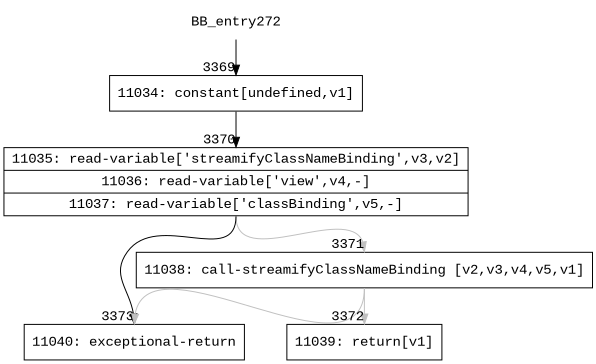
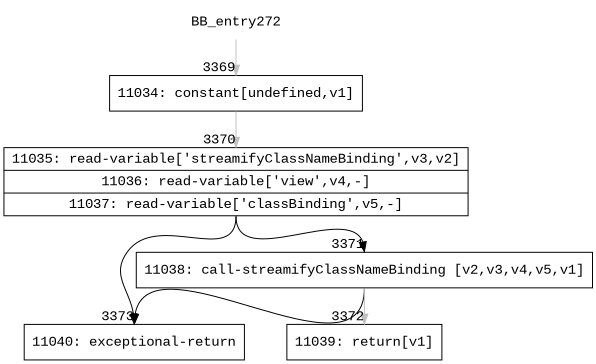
edge "BB_entry272" -> "11034: constant[undefined,v1]": color black -> gray
edge "11034: constant[undefined,v1]" -> "11035: read-variable['streamifyClassNameBinding',v3,v2]": color black -> gray
edge "11035: read-variable['streamifyClassNameBinding',v3,v2]" -> "11038: call-streamifyClassNameBinding [v2,v3,v4,v5,v1]": color gray -> black
edge "11038: call-streamifyClassNameBinding [v2,v3,v4,v5,v1]" -> "11040: exceptional-return": color gray -> black
